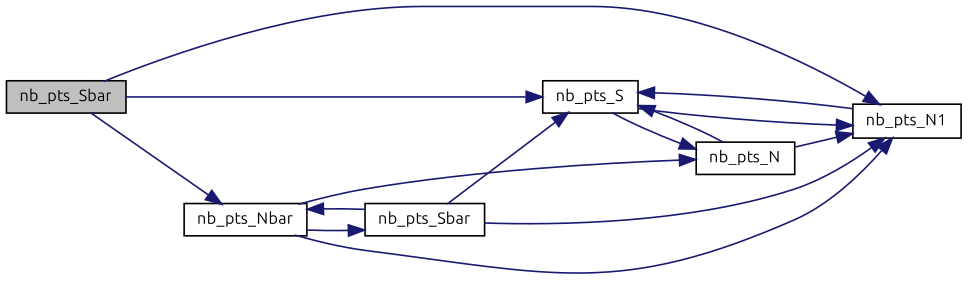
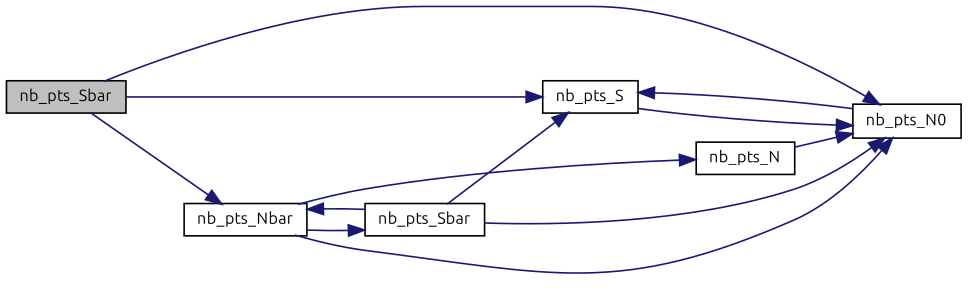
node "nb_pts_N1": label "nb_pts_N1" -> "nb_pts_N0"
edge "nb_pts_N" -> "nb_pts_S": removed
edge "nb_pts_S" -> "nb_pts_N": removed
